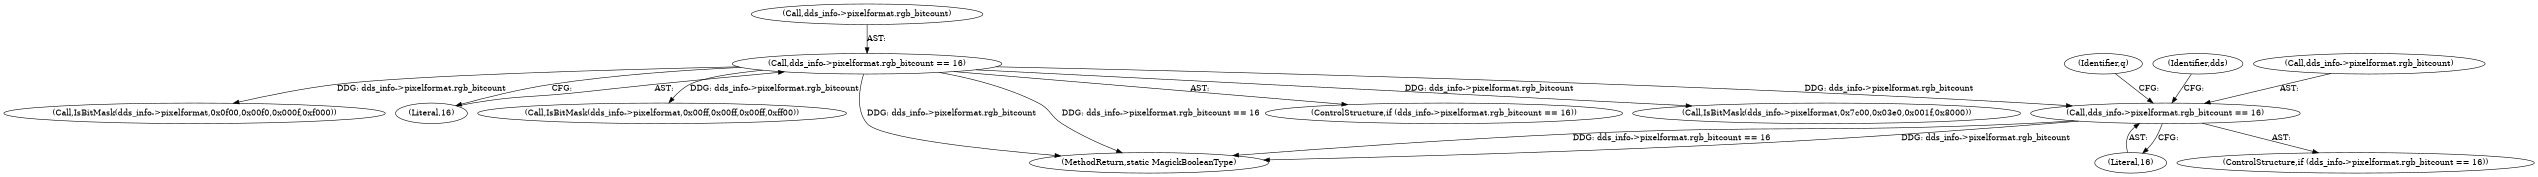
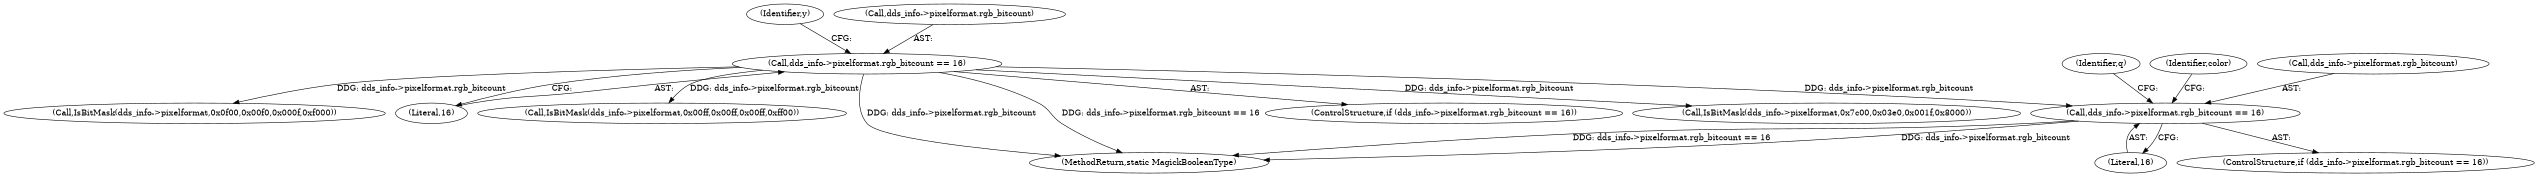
node "(Identifier,y)": added
node "(Identifier,dds)": label "(Identifier,dds)" -> "(Identifier,color)"
